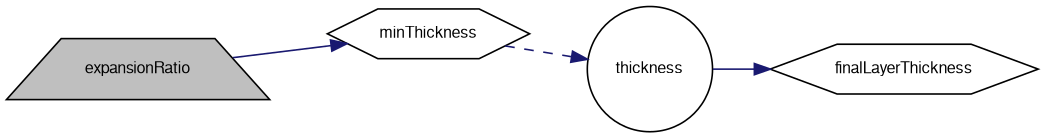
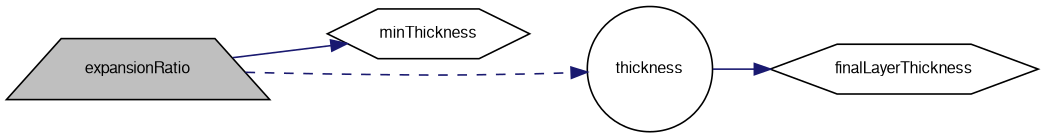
edge "minThickness" -> "thickness": now "expansionRatio" -> "thickness"
